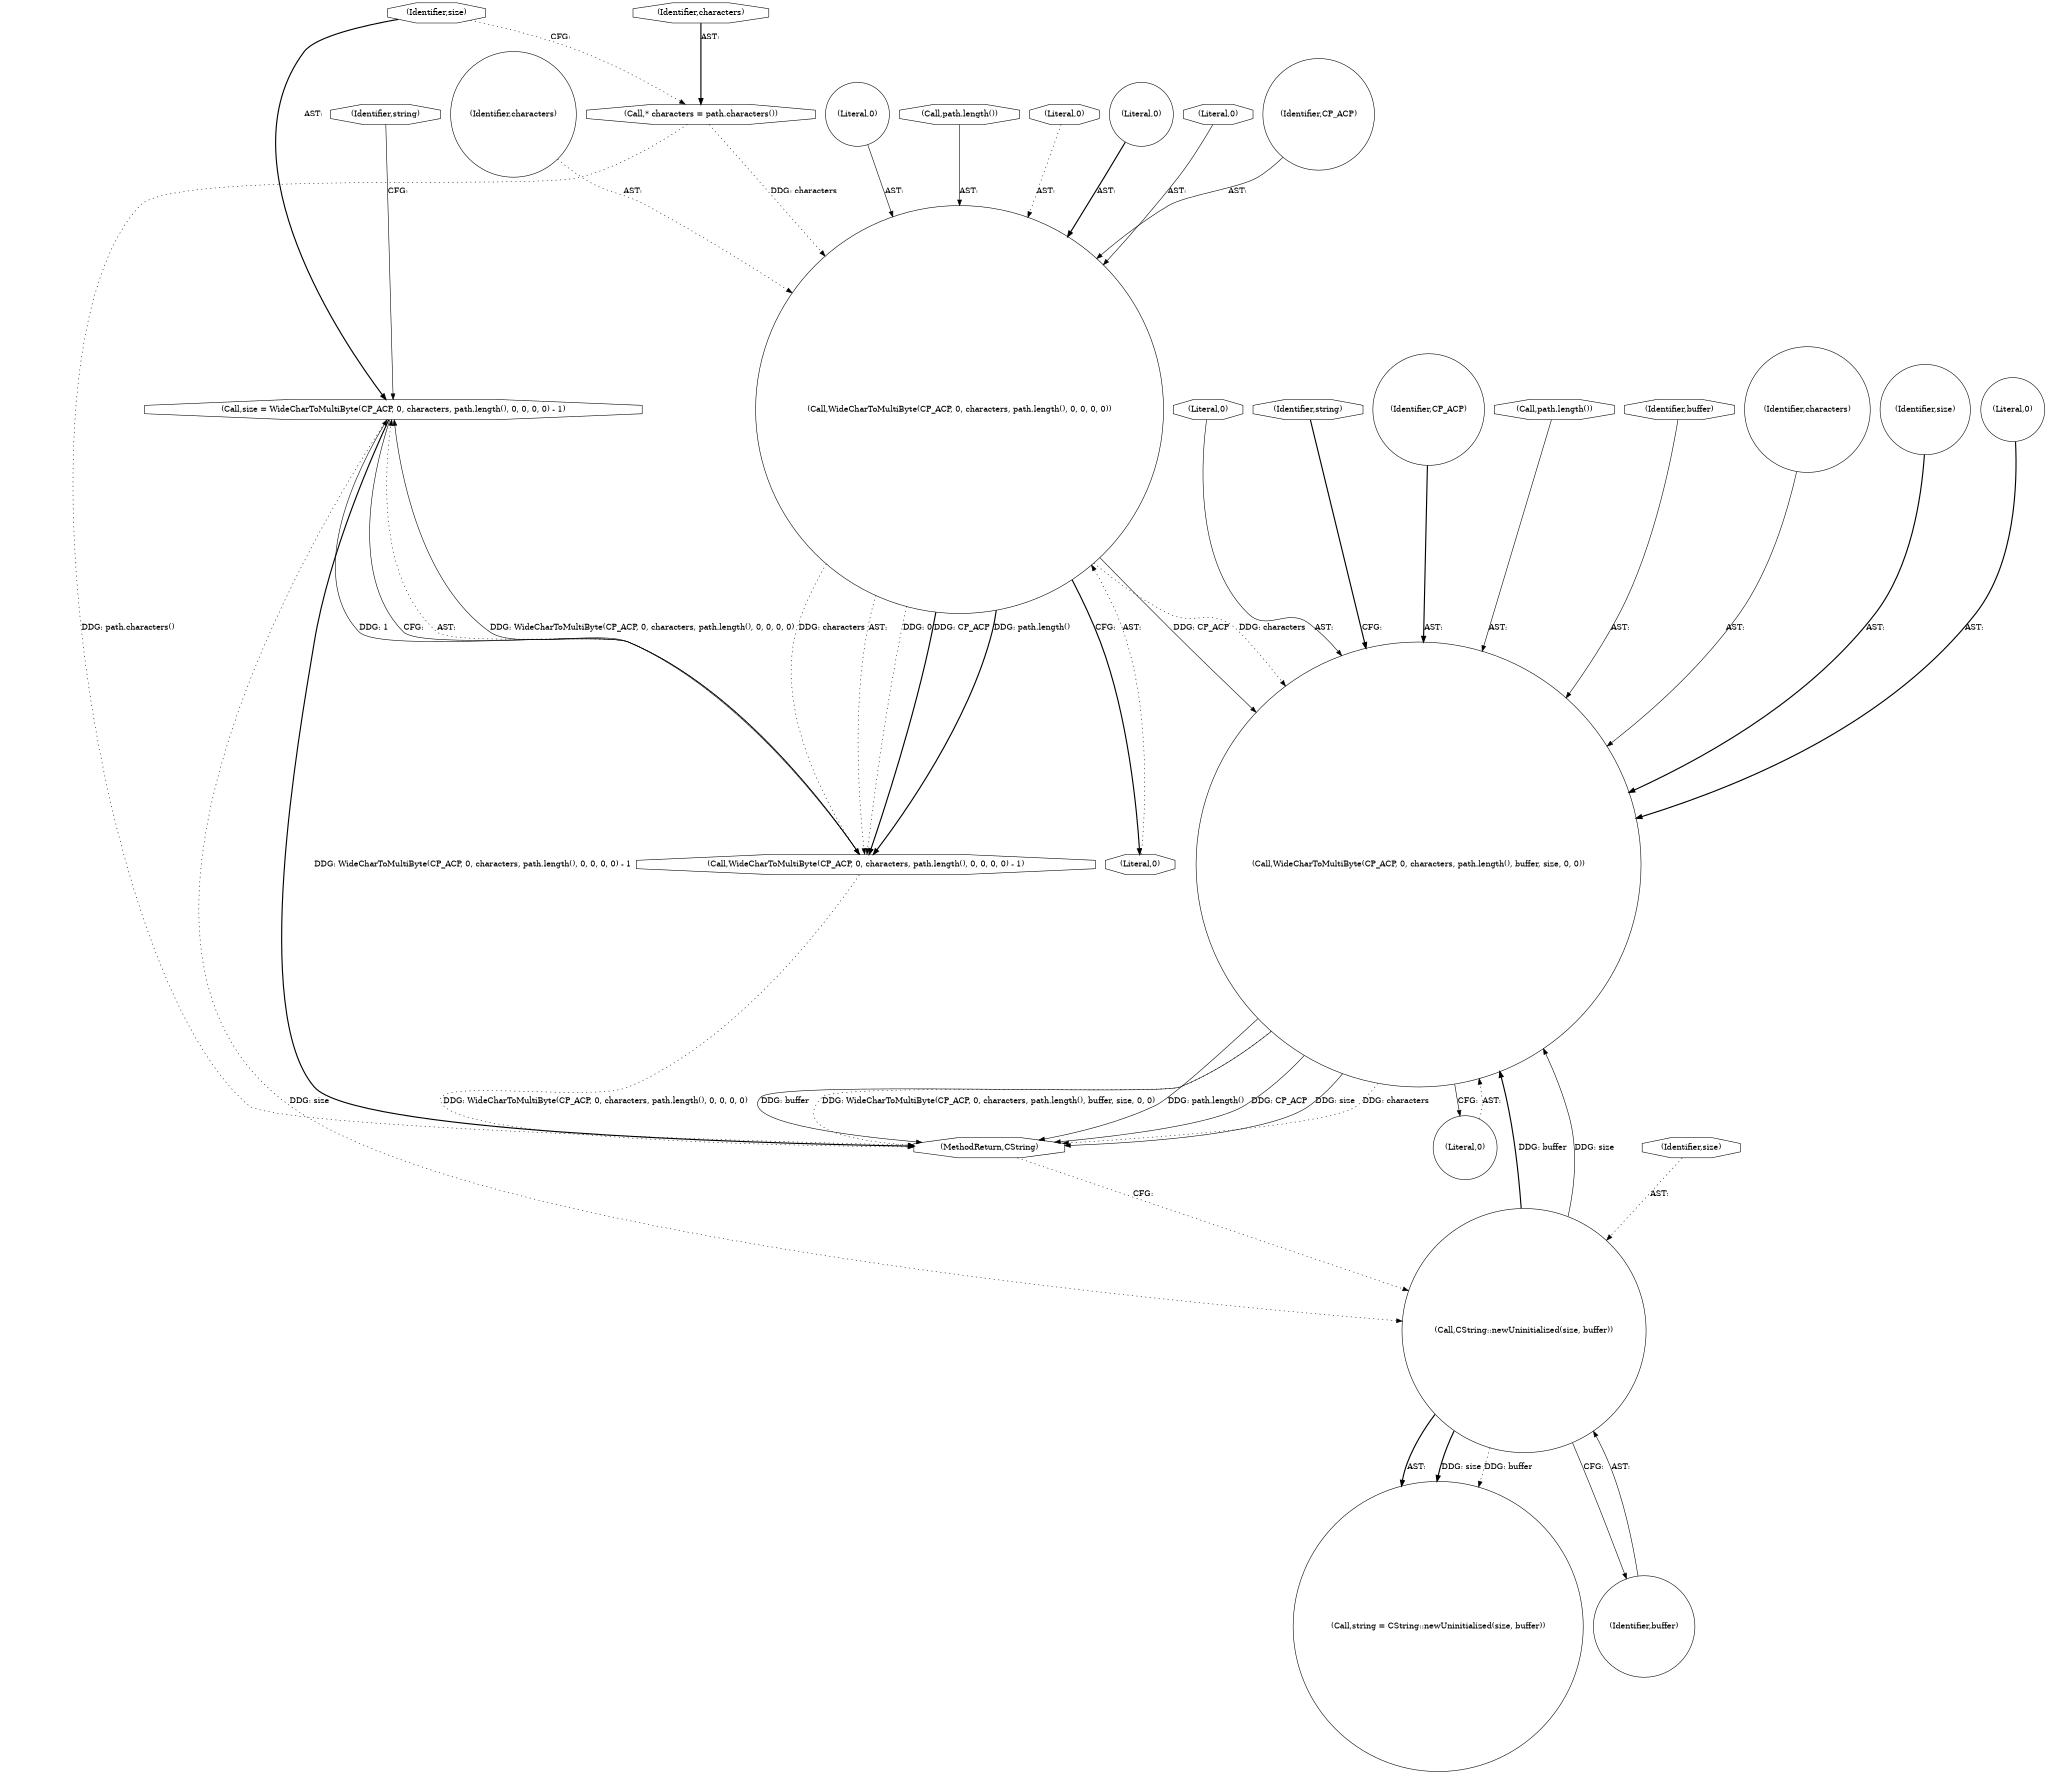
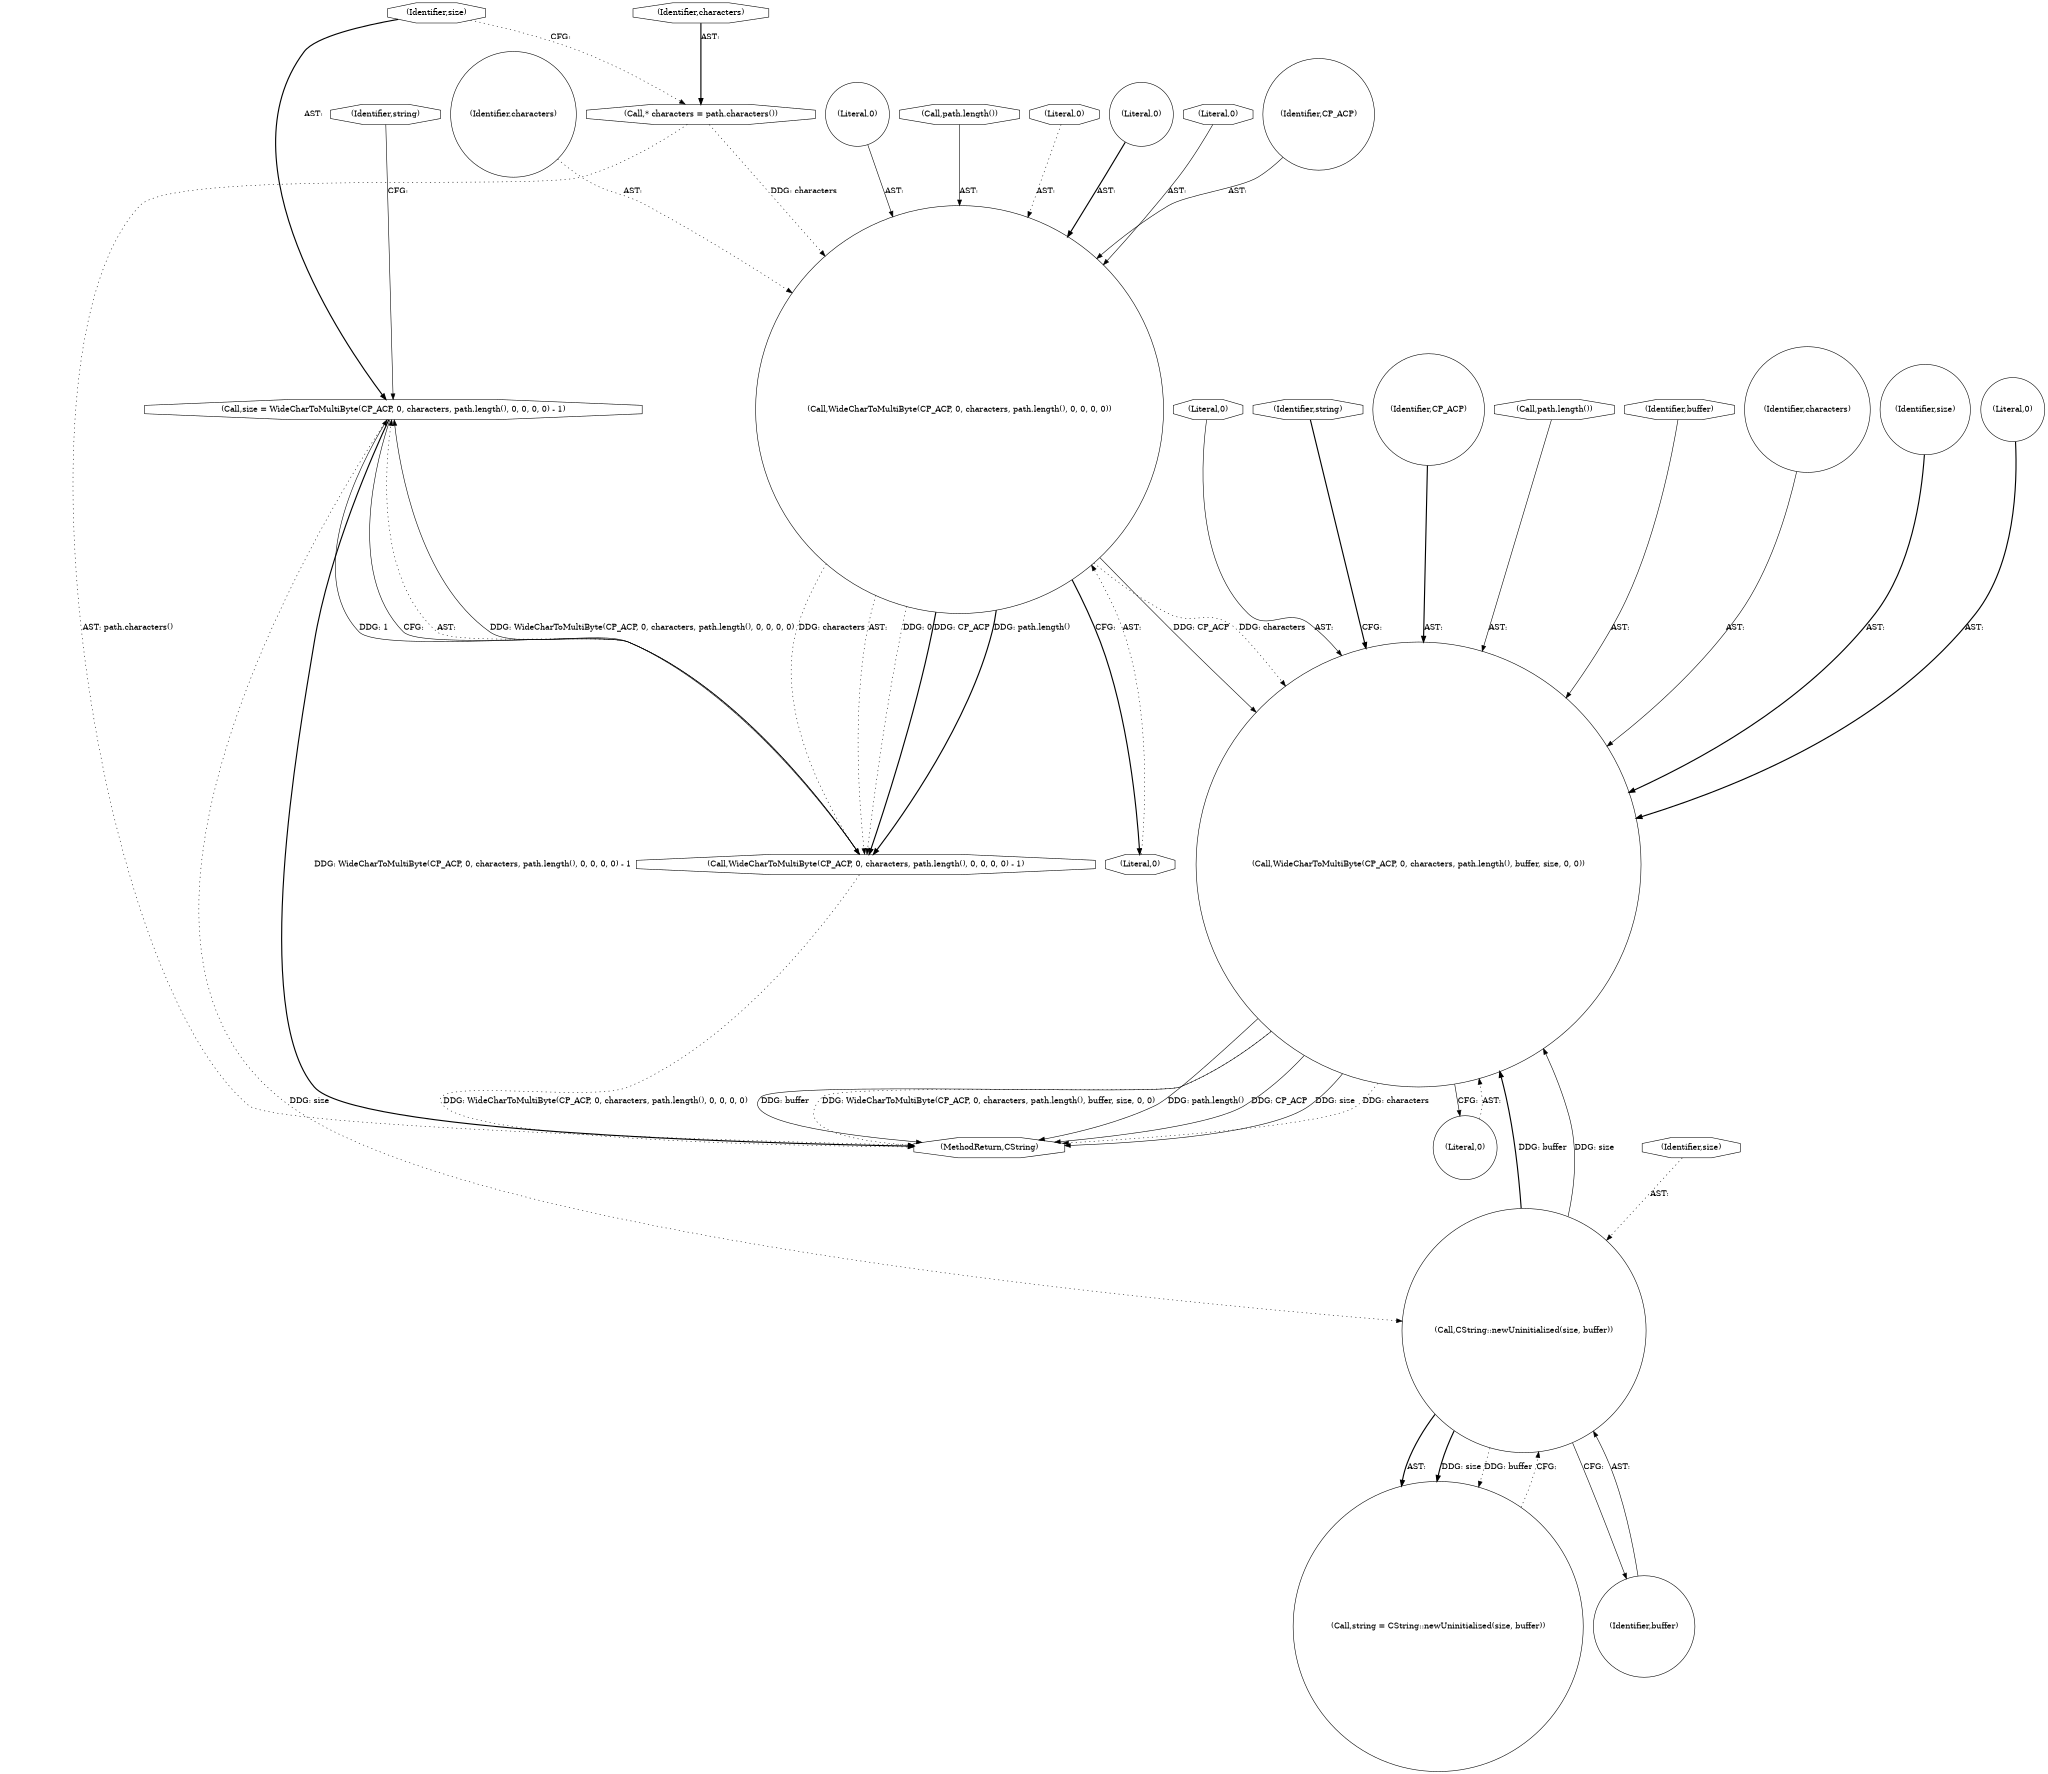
edge "(Call,* characters = path.characters())" -> "(MethodReturn,CString)": label "DDG: path.characters()" -> "AST: path.characters()"
edge "(MethodReturn,CString)" -> "(Call,CString::newUninitialized(size, buffer))": now "(Call,string = CString::newUninitialized(size, buffer))" -> "(Call,CString::newUninitialized(size, buffer))"
